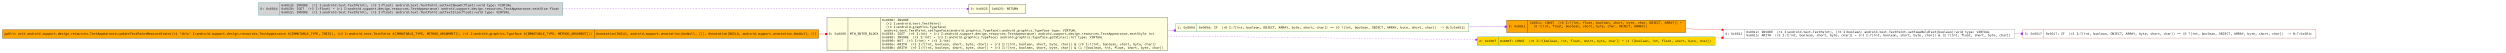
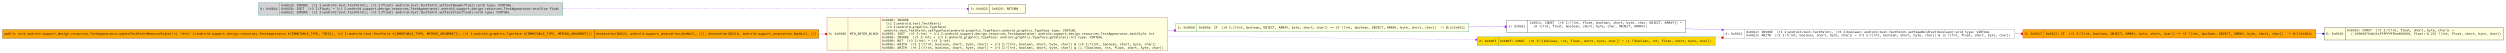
node "3: 0x0011": fillcolor orange -> white
edge "3: 0x0011" -> "4: 0x0012": color red -> purple
node "0: 0x0000": color black -> brown
edge "4: 0x0012" -> "5: 0x0017": color purple -> red
node "5: 0x0017": fillcolor white -> orange
node "6: 0x0019": added
